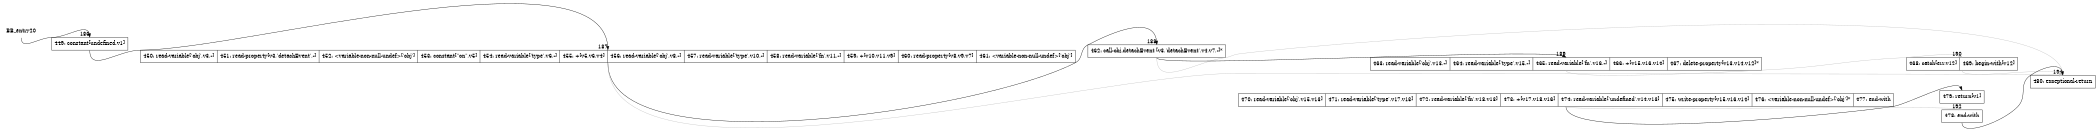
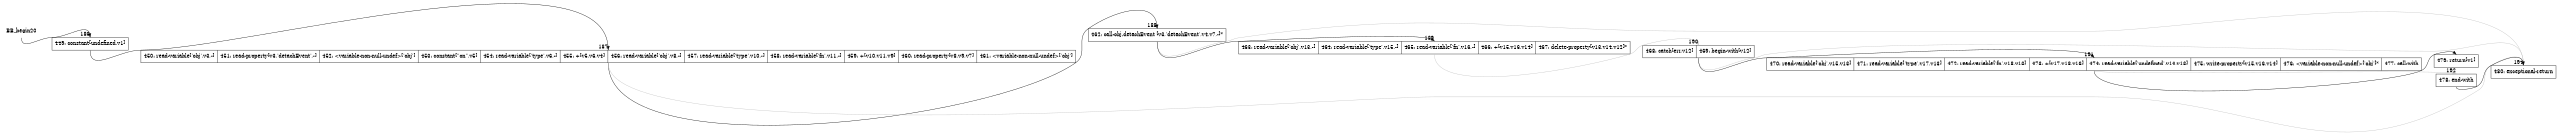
node "BB_entry20": label "BB_entry20" -> "BB_begin20"
edge "468: catch[err,v12]" -> "470: read-variable['obj',v15,v13]": added
node "470: read-variable['obj',v15,v13]": text "477: end-with" -> "477: call-with"
